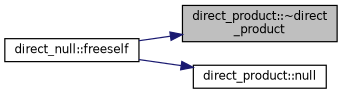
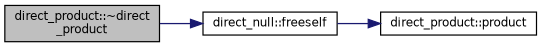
edge "direct_null::freeself" -> "direct_product::~direct _product": reversed
node "direct_product::null": label "direct_product::null" -> "direct_product::product"
